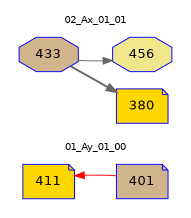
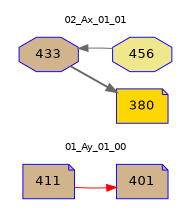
edge "433" -> "456": reversed
edge "401" -> "411": reversed
node "411": fillcolor gold -> tan
